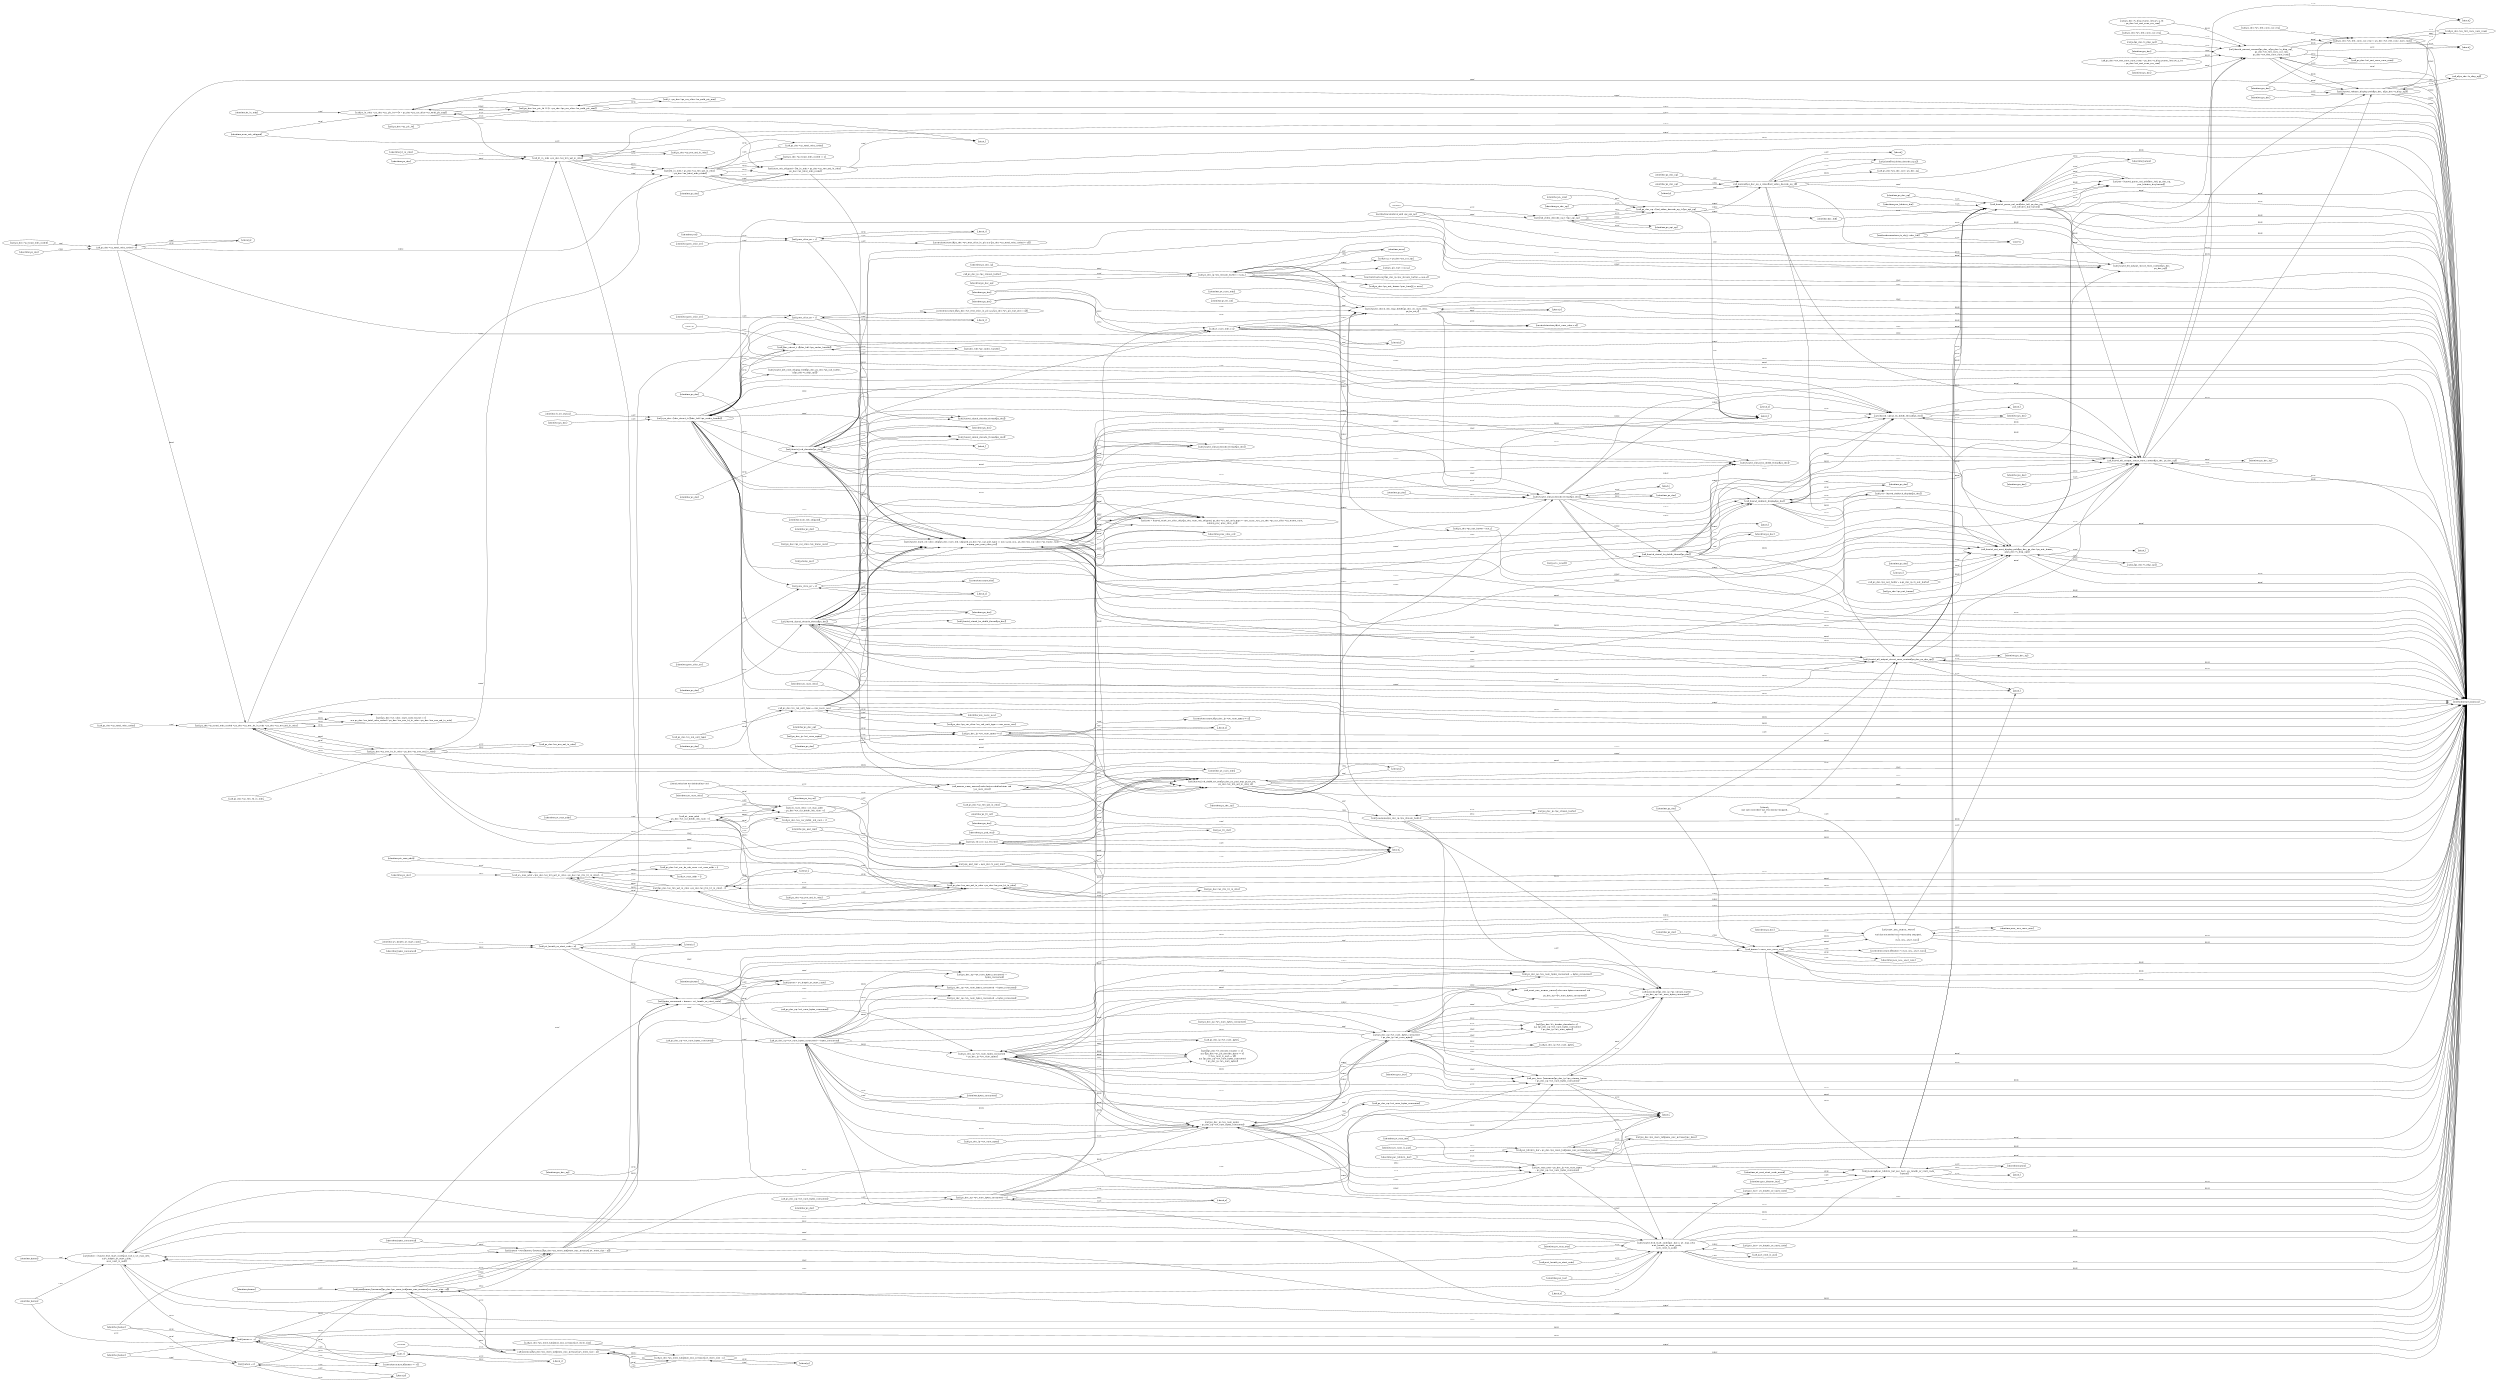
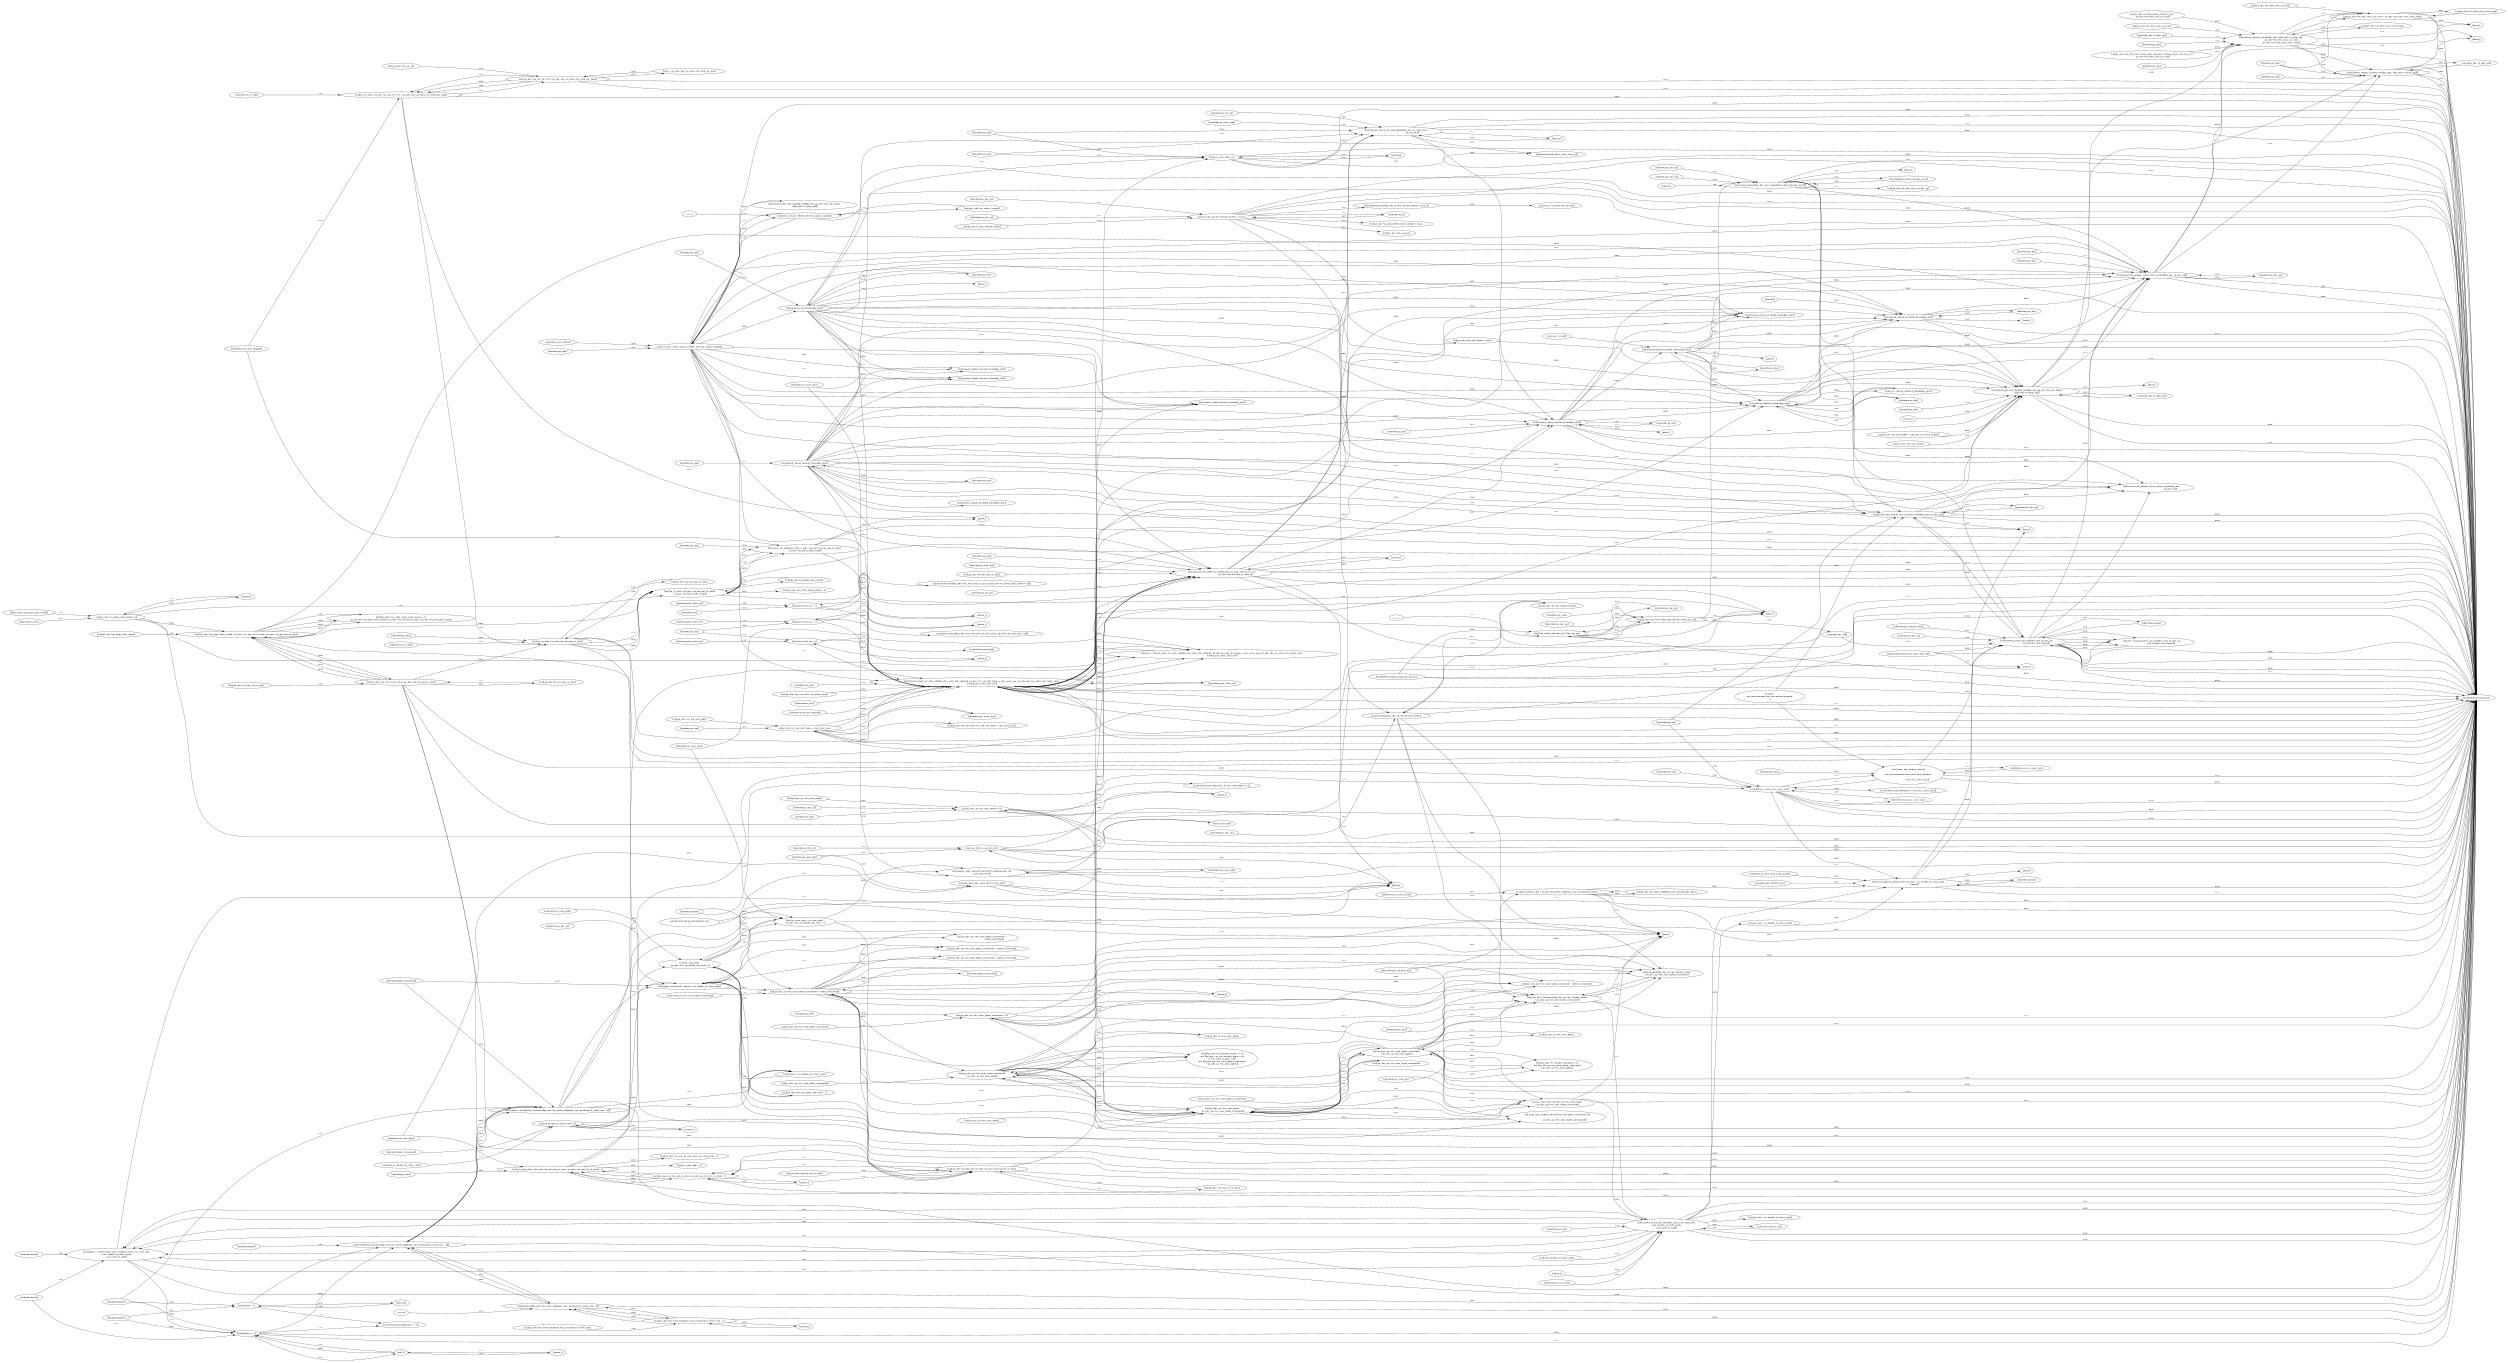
node "(Call,memset(ps_dec_op, 0, sizeof(ivd_video_decode_op_t)))": label "(Call,memset(ps_dec_op, 0, sizeof(ivd_video_decode_op_t)))" -> "(Processing,memset(ps_dec_op, 0, sizeof(ivd_video_decode_op_t)))"
edge "(Call,ps_dec_ip->pv_stream_buffer == NULL)" -> "(Call,NULL != ps_dec->ps_cur_sps)": now "(ControlStructure,if(ps_dec_ip->pv_stream_buffer == NULL))" -> "(Call,NULL != ps_dec->ps_cur_sps)"
